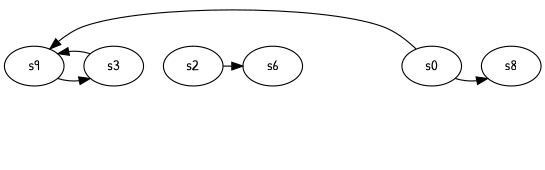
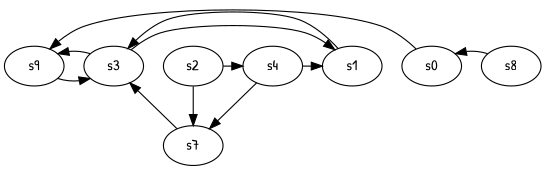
node "s6": label "s6" -> "s4"
node "s1": added
edge "s0" -> "s8": reversed
node "s7": added
